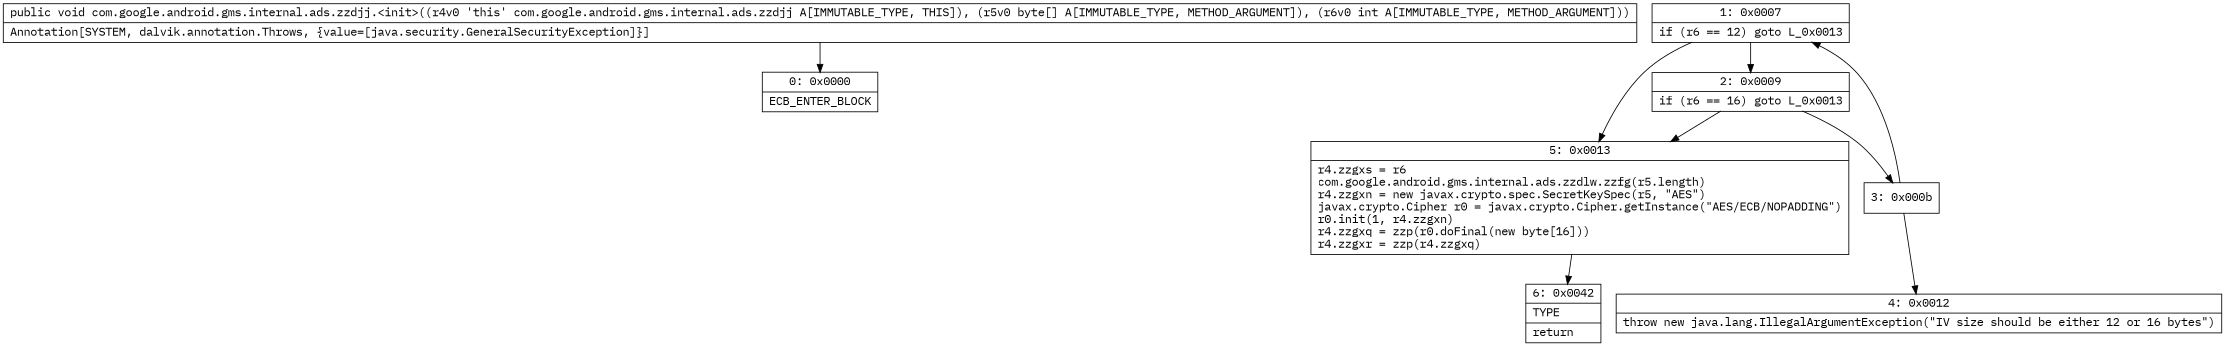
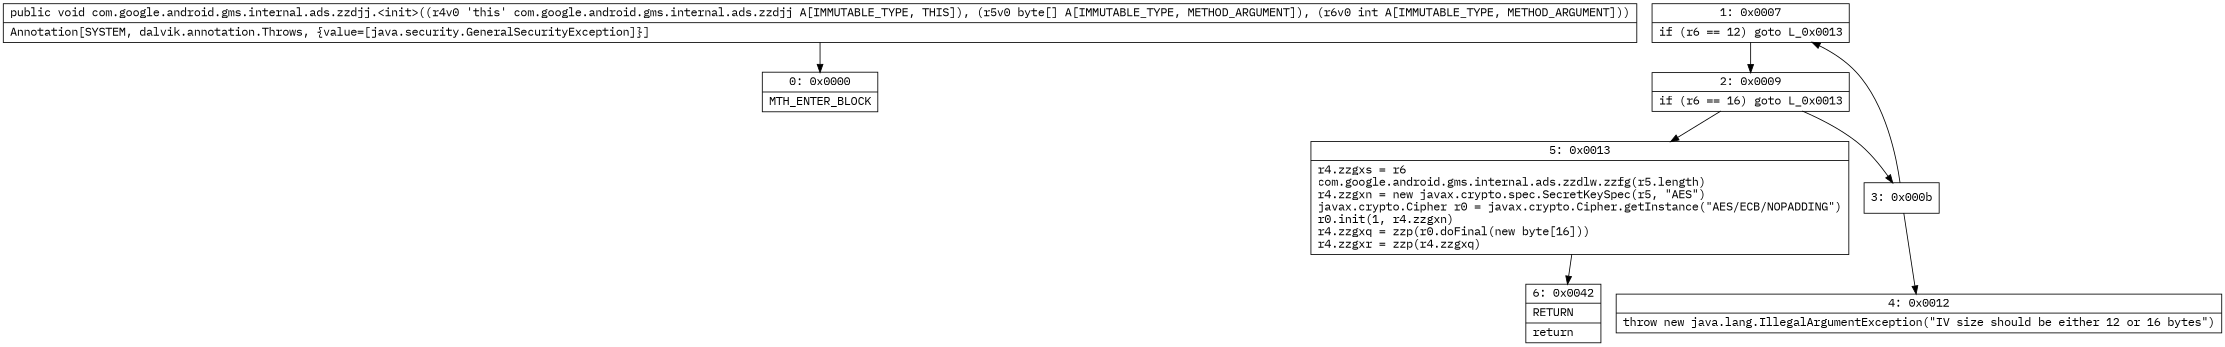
edge "1: 0x0007" -> "5: 0x0013": removed
node "0: 0x0000": text "ECB_ENTER_BLOCK" -> "MTH_ENTER_BLOCK"
node "6: 0x0042": text "TYPE" -> "RETURN"
